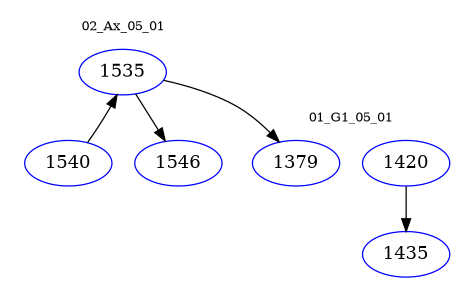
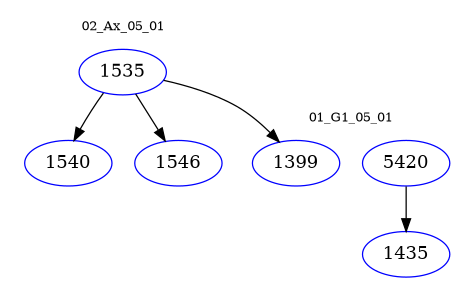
edge "1540" -> "1535": reversed
node "1379": label "1379" -> "1399"
node "1420": label "1420" -> "5420"
